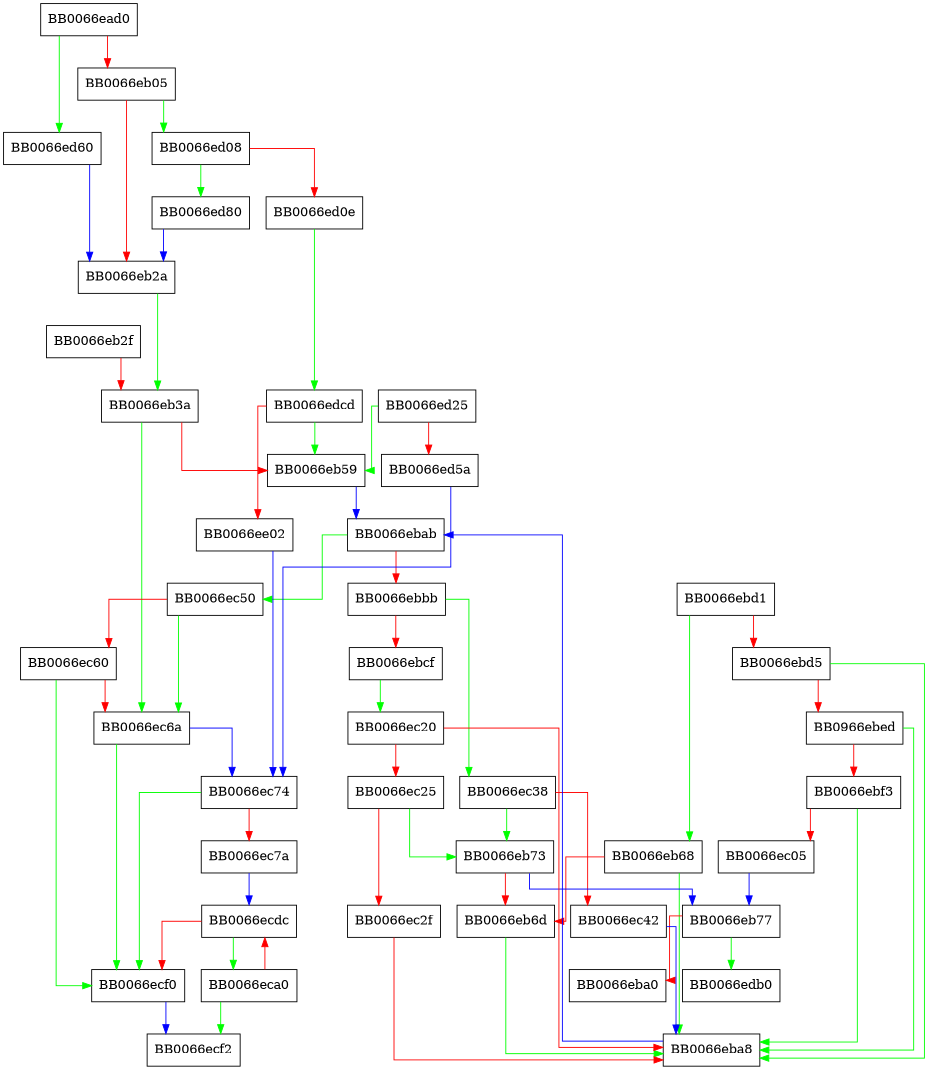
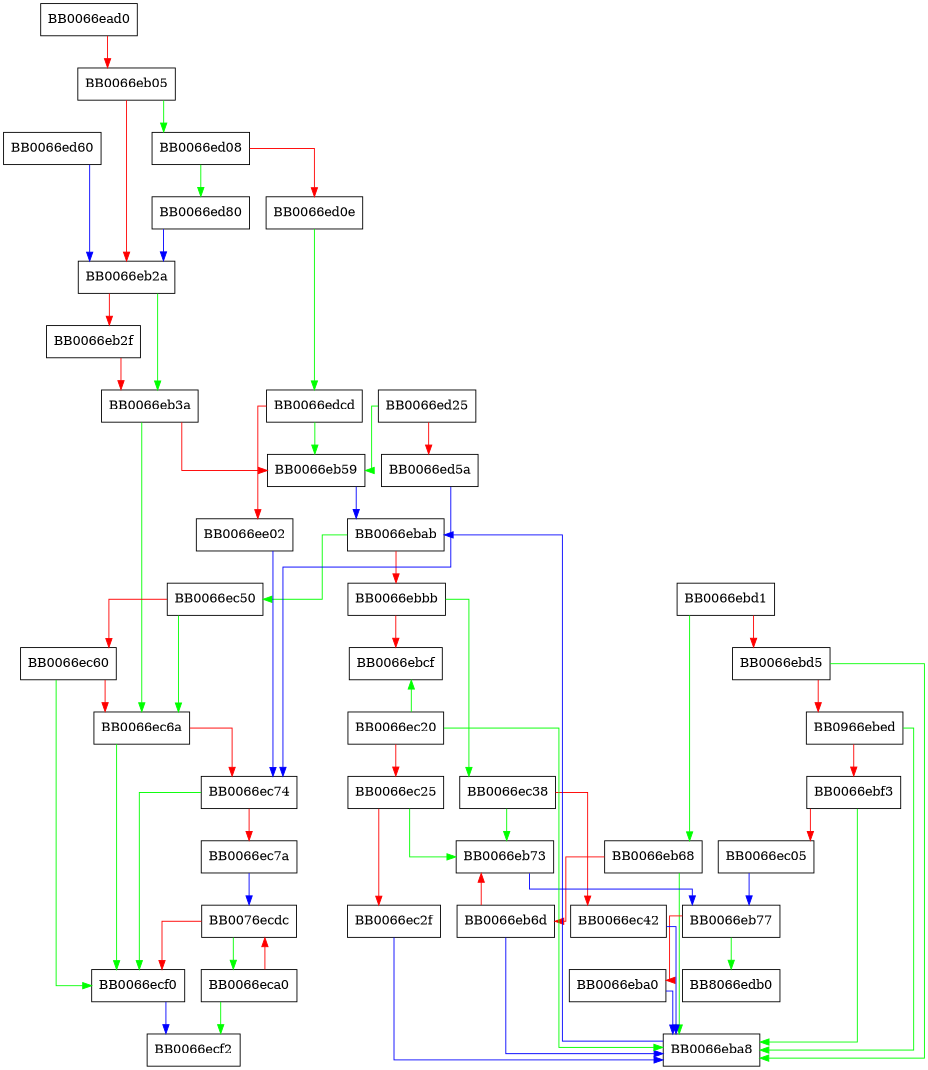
edge "BB0066ead0" -> "BB0066ed60": removed
edge "BB0066eb2a" -> "BB0066eb2f": added
edge "BB0066ebcf" -> "BB0066ec20": reversed
edge "BB0066ec6a" -> "BB0066ec74": color blue -> red
edge "BB0066ec20" -> "BB0066eba8": color red -> green
edge "BB0066eb73" -> "BB0066eb6d": reversed
node "BB0066ecdc": label "BB0066ecdc" -> "BB0076ecdc"
node "BB0066edb0": label "BB0066edb0" -> "BB8066edb0"
edge "BB0066eba0" -> "BB0066eba8": added
edge "BB0066eb6d" -> "BB0066eba8": color green -> blue
edge "BB0066ec2f" -> "BB0066eba8": color red -> blue
